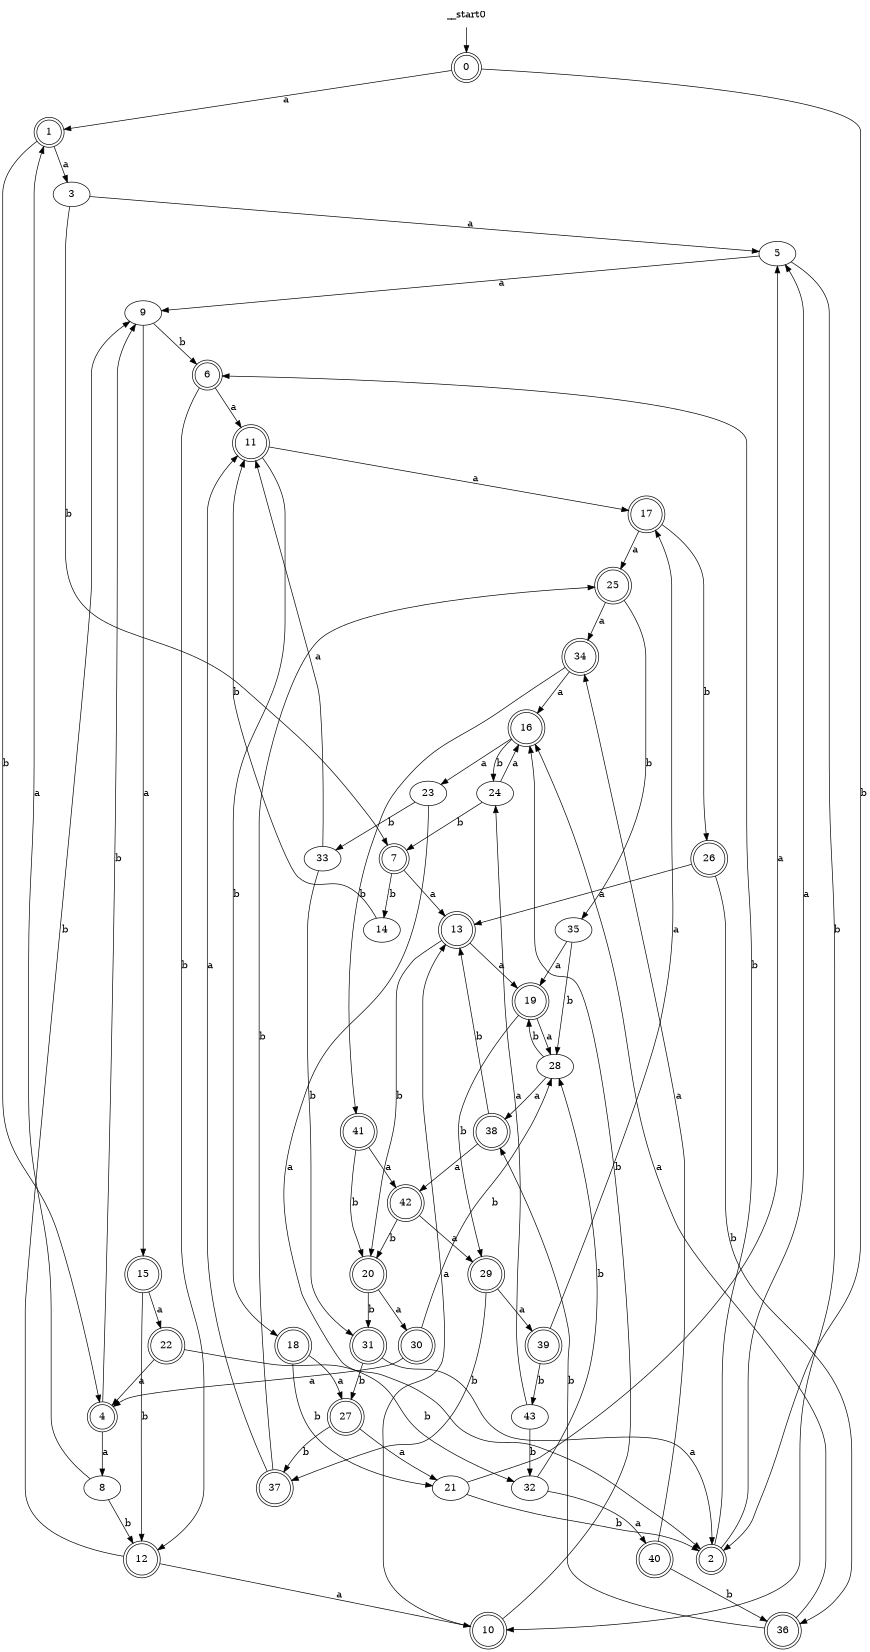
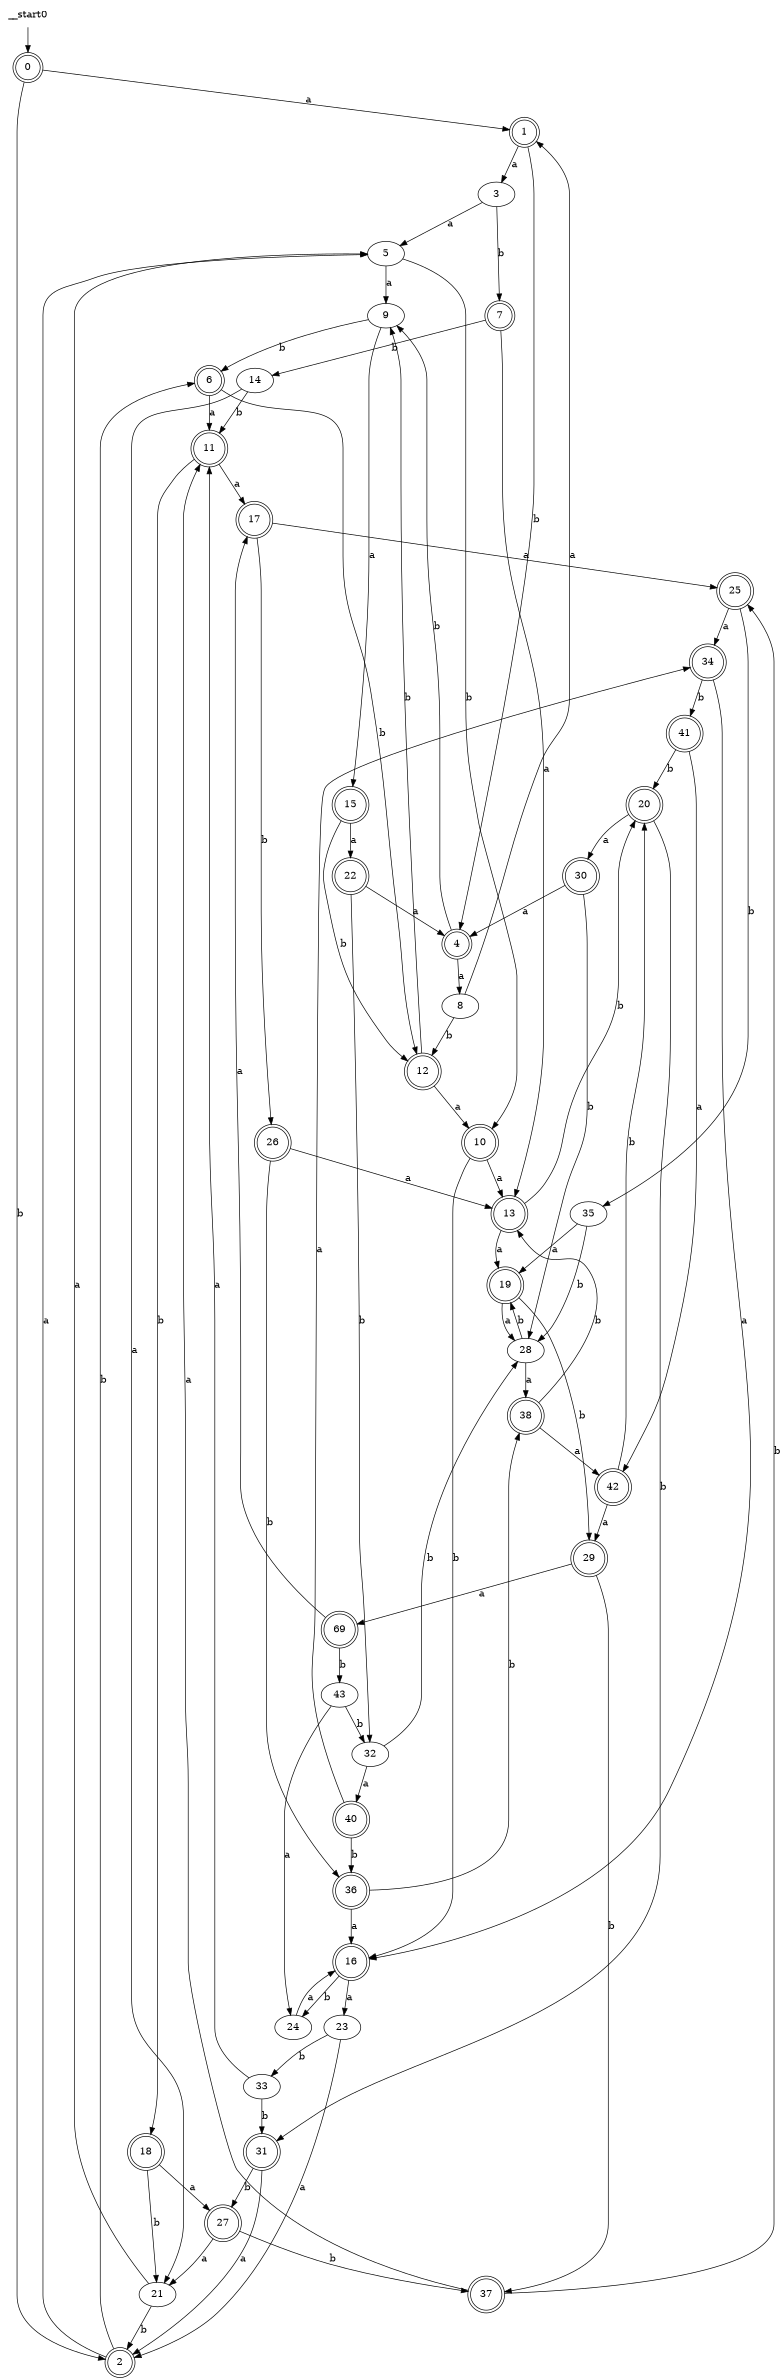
edge "24" -> "7": removed, label "b"
edge "14" -> "21": added, label "a"
node "39": label "39" -> "69"
